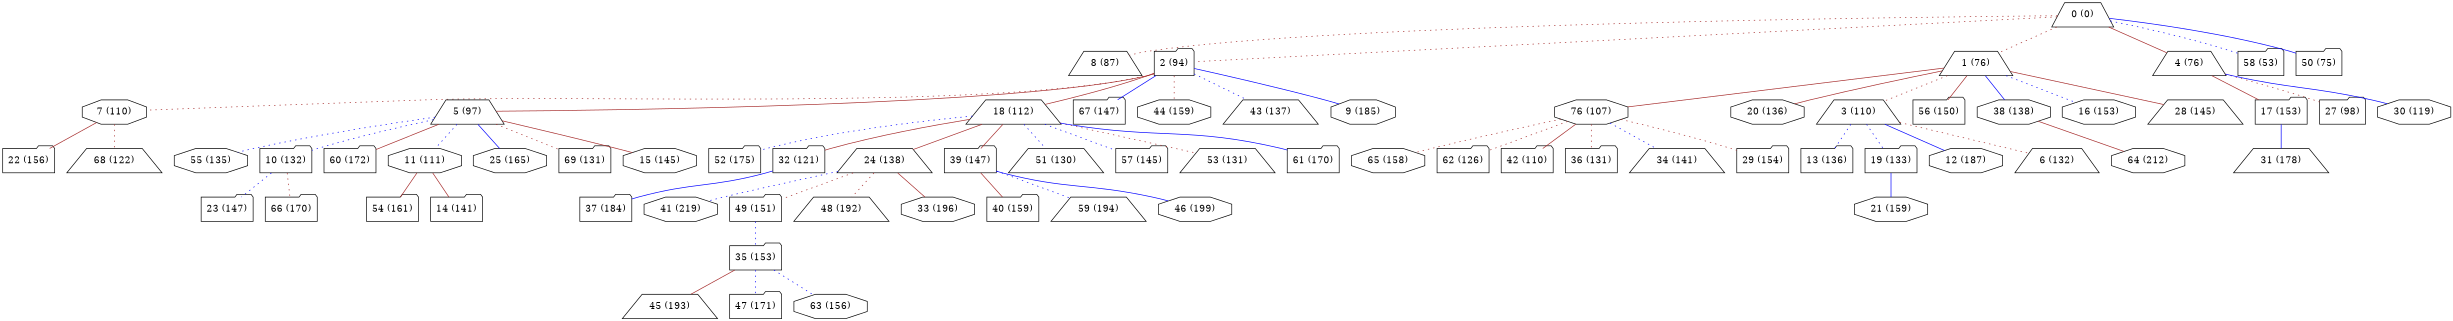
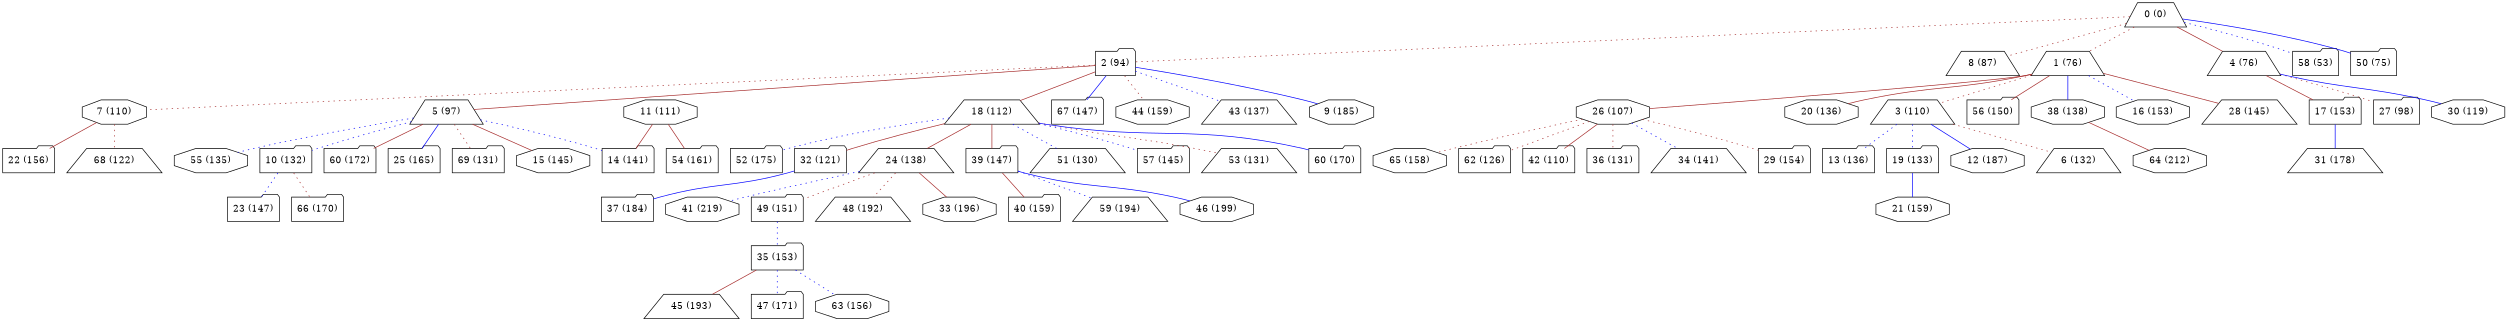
node "76 (107)": label "76 (107)" -> "26 (107)"
edge "5 (97)" -- "11 (111)": now "5 (97)" -- "14 (141)"
node "25 (165)": shape octagon -> folder
node "61 (170)": label "61 (170)" -> "60 (170)"
